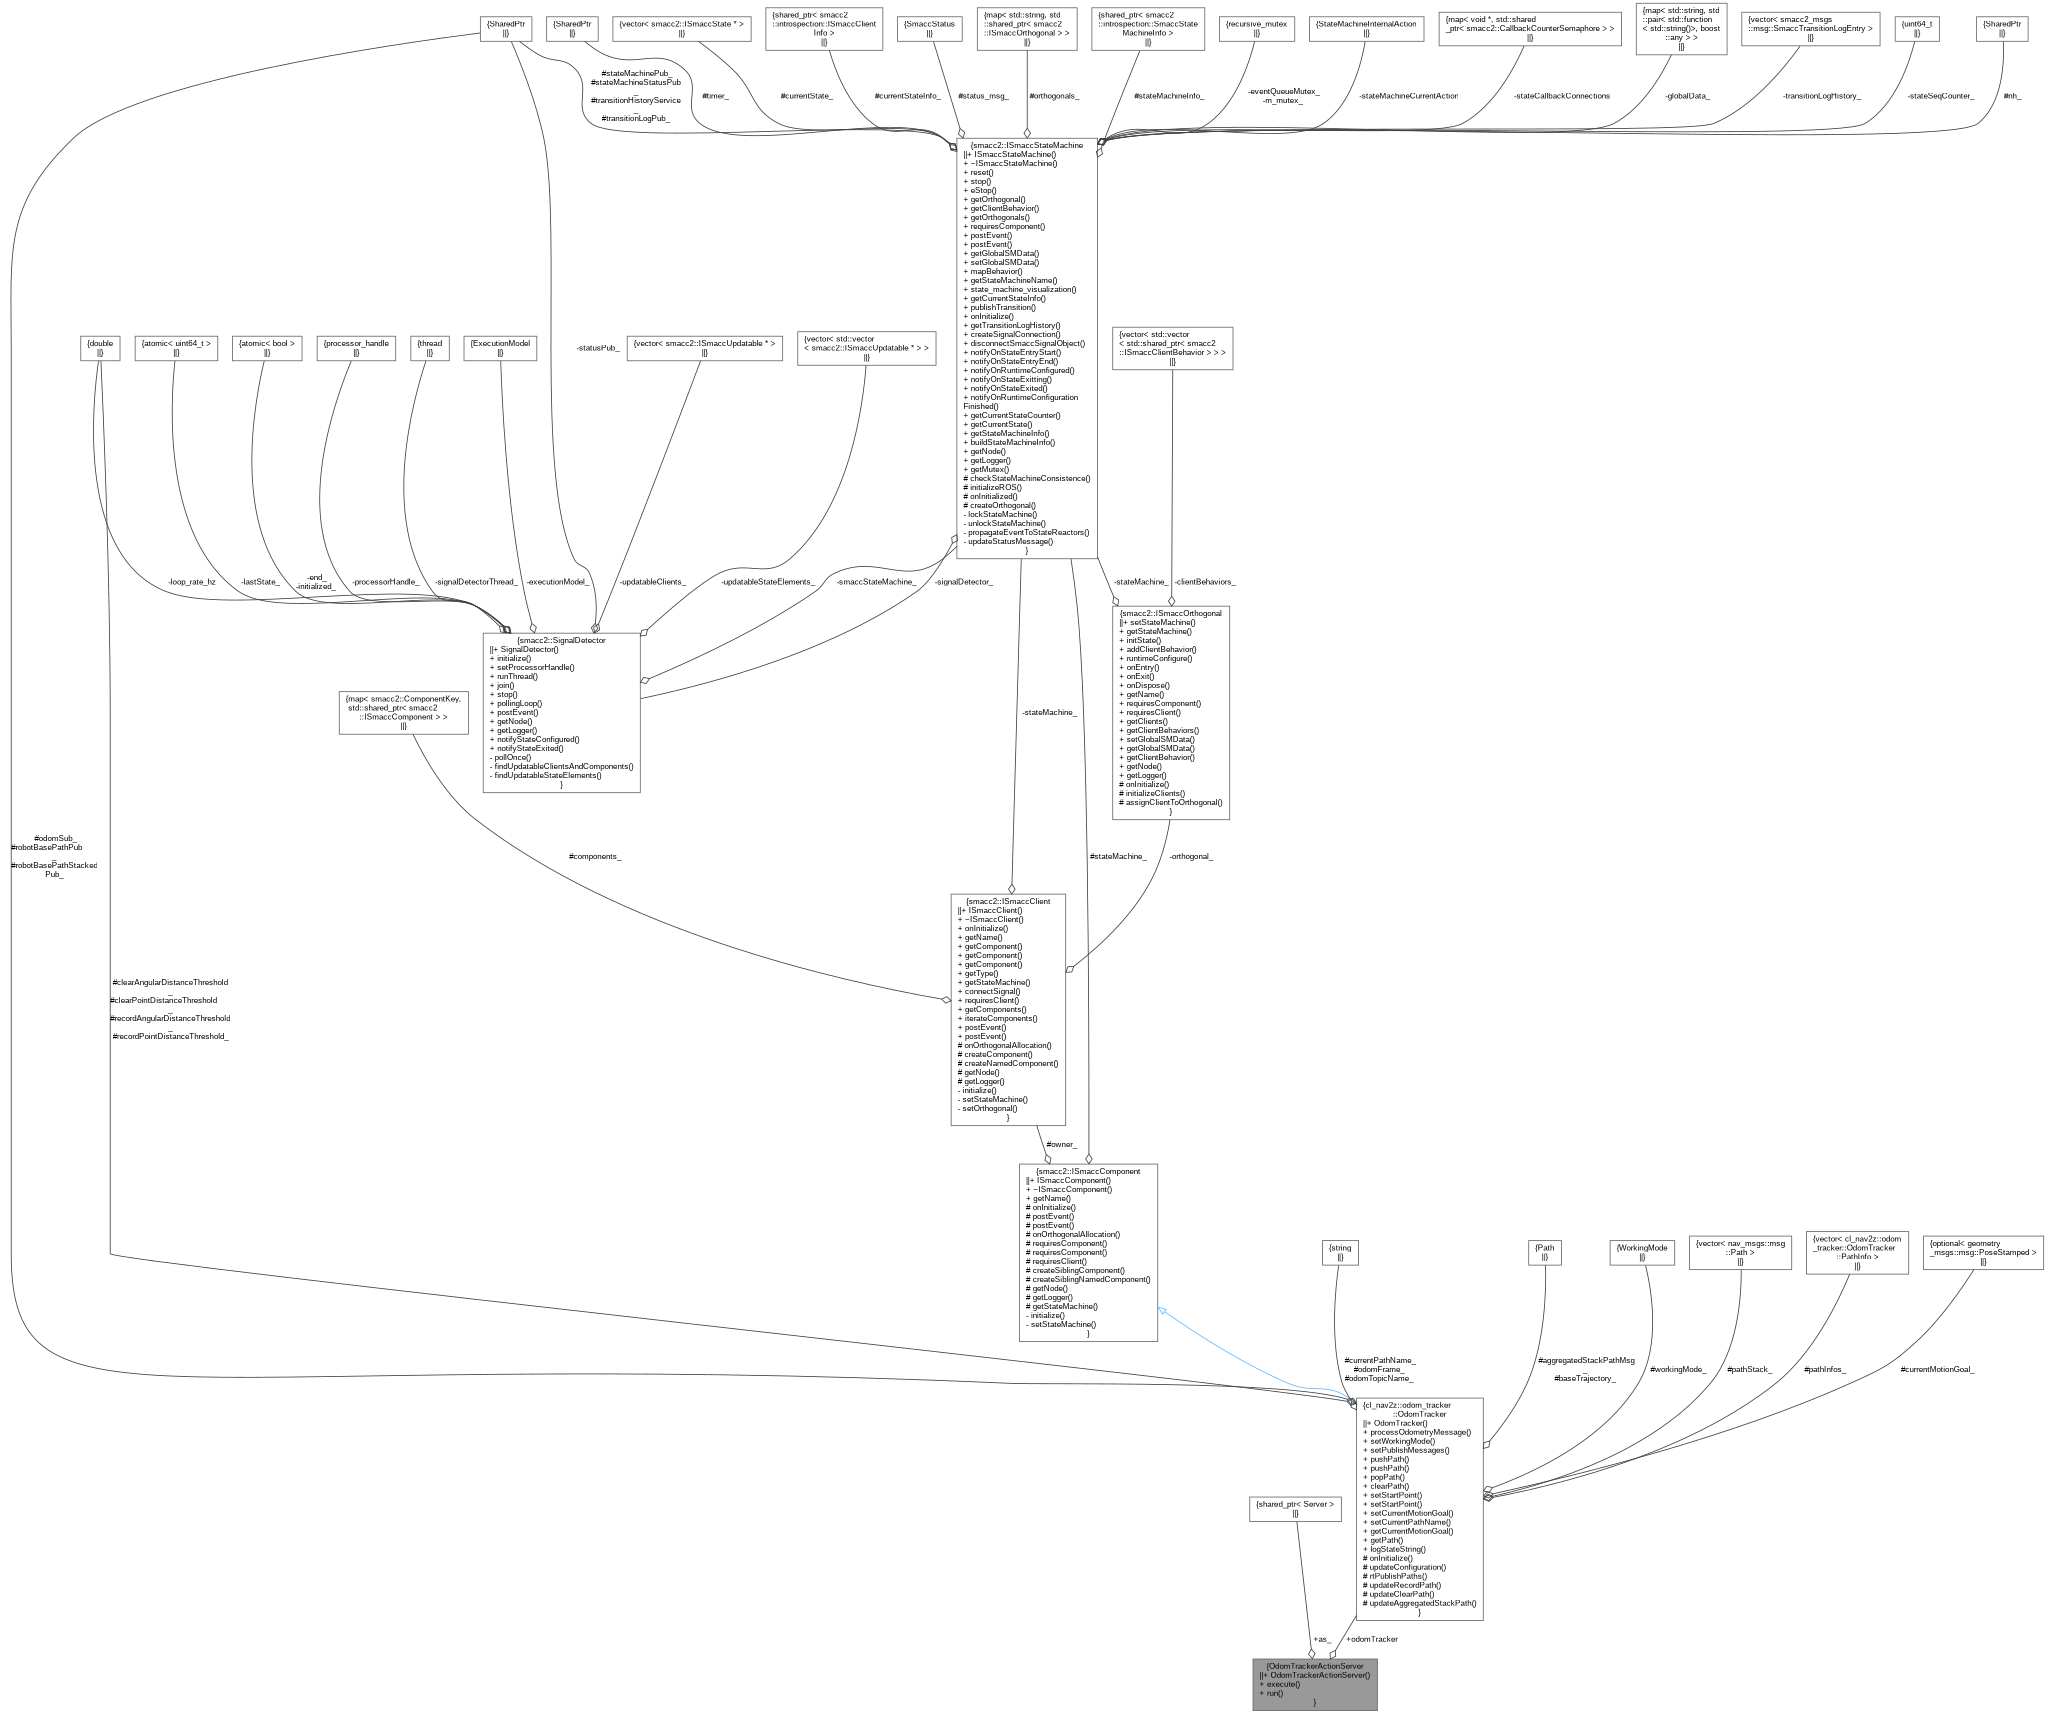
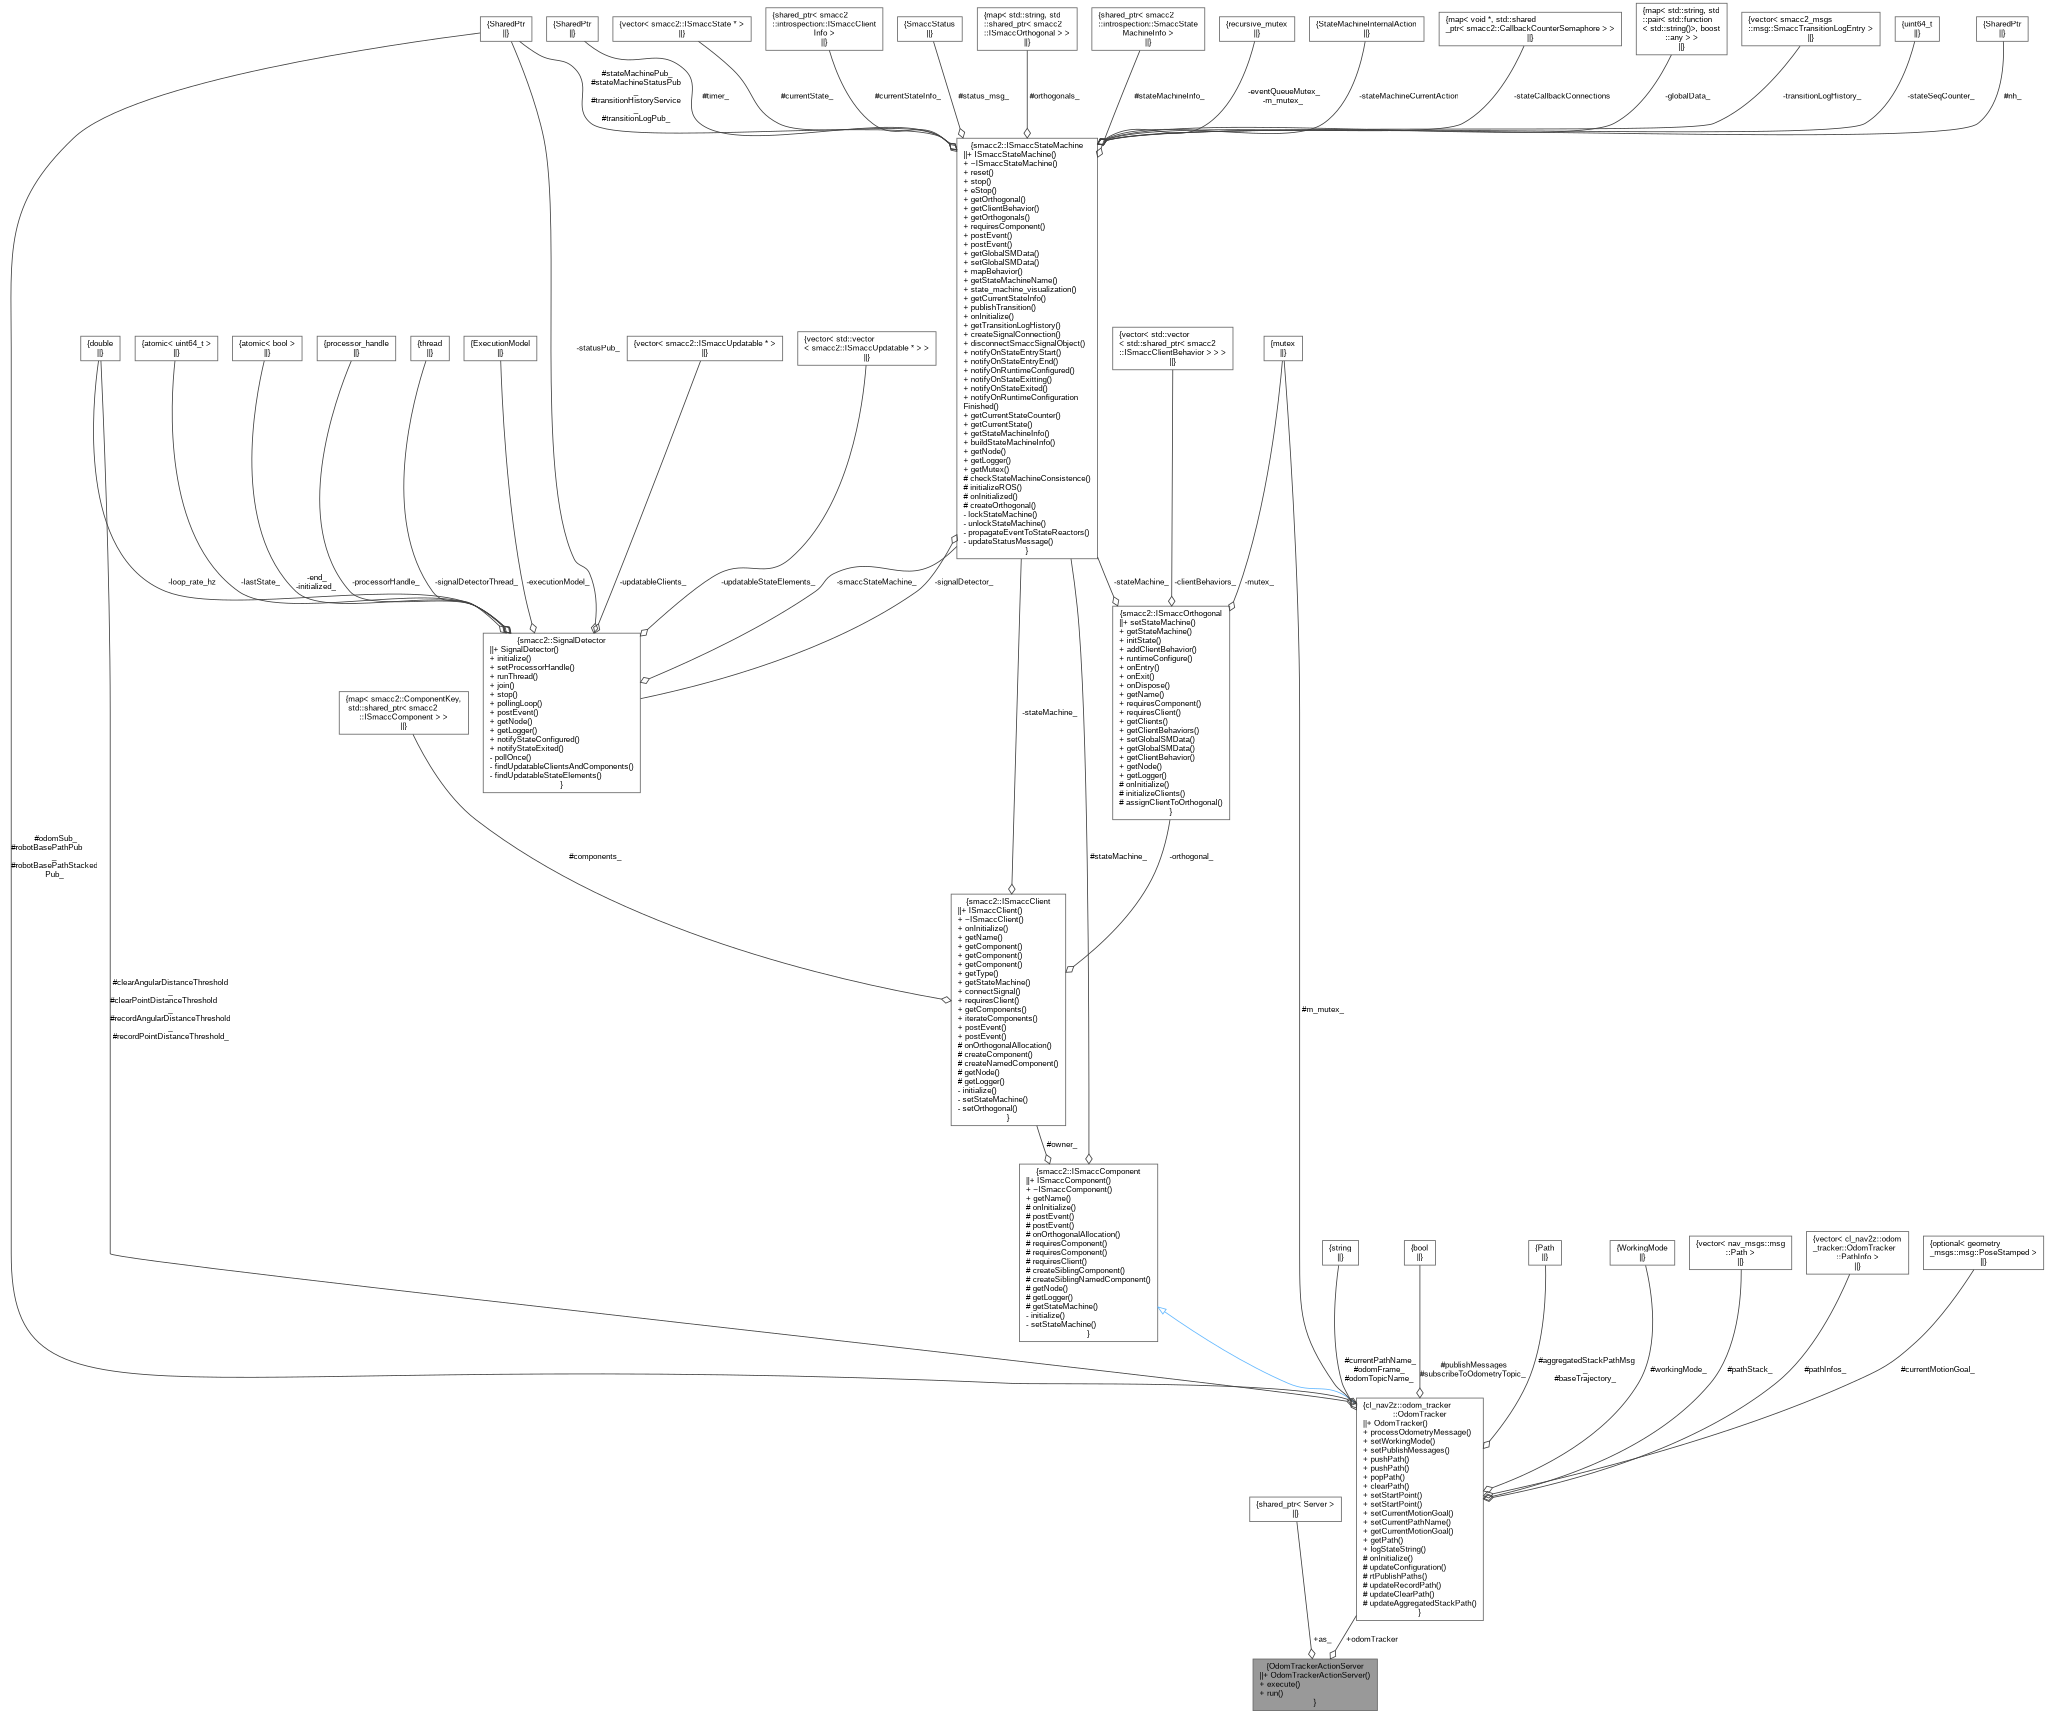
node "{mutex ||}": added
node "{bool ||}": added
